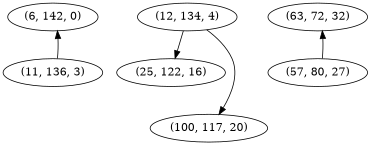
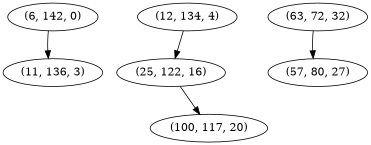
edge "(11, 136, 3)" -> "(6, 142, 0)": reversed
edge "(57, 80, 27)" -> "(63, 72, 32)": reversed
edge "(12, 134, 4)" -> "(100, 117, 20)": now "(25, 122, 16)" -> "(100, 117, 20)"
